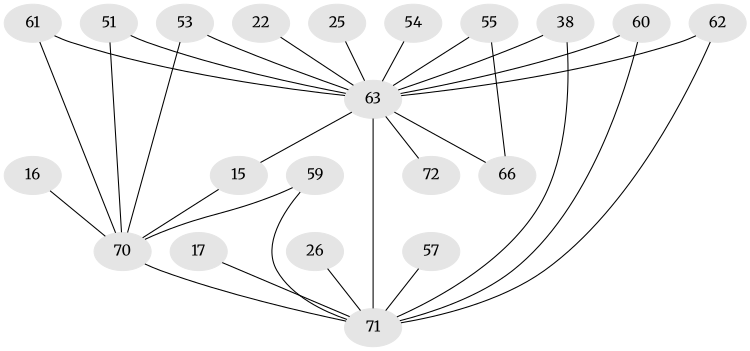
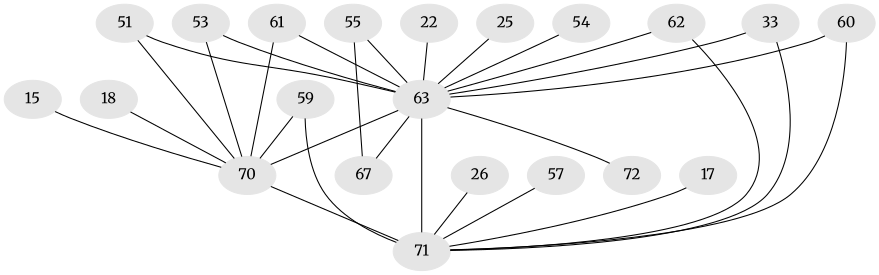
node "38": label "38" -> "33"
edge "63" -- "15": now "63" -- "70"
node "16": label "16" -> "18"
node "66": label "66" -> "67"
